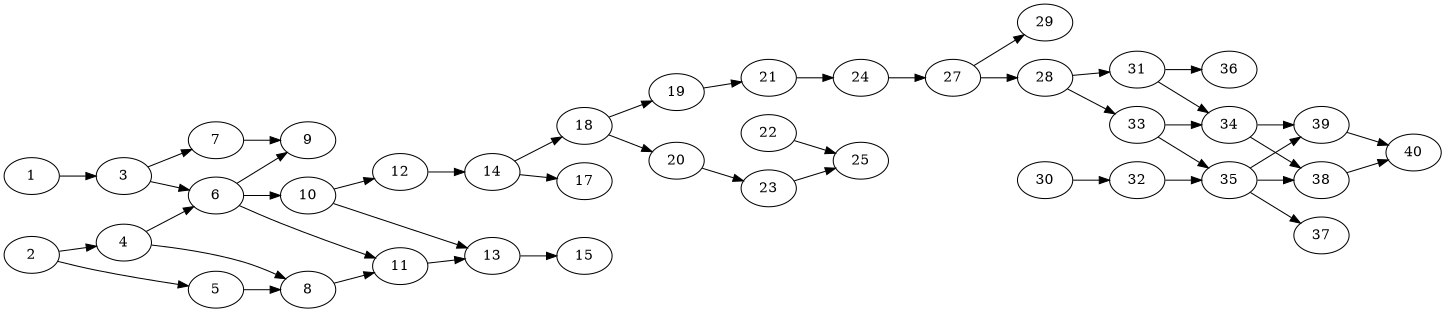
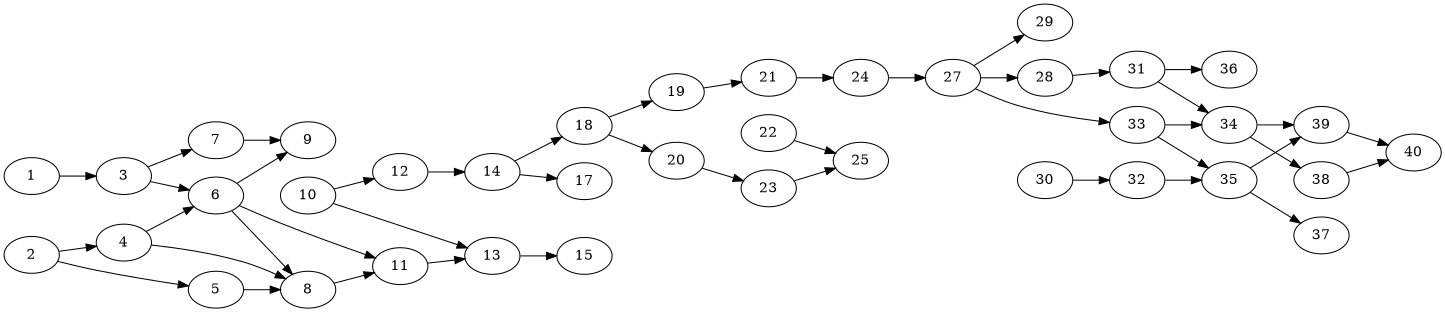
edge "28" -> "33": now "27" -> "33"
edge "35" -> "38": removed
edge "6" -> "10": now "6" -> "8"
